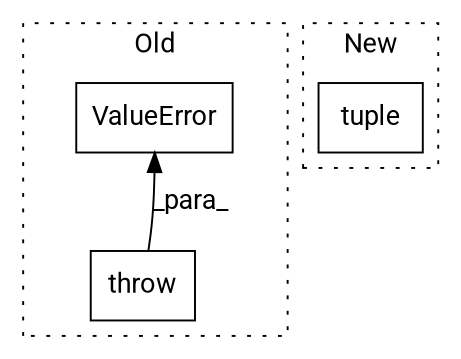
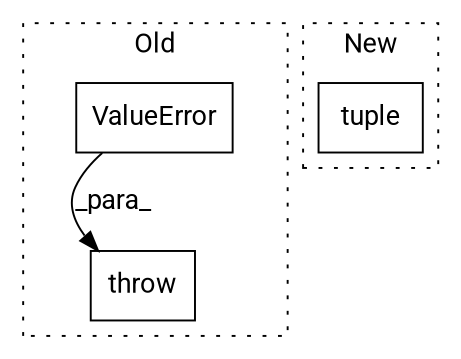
edge "throw" -> "ValueError": reversed
